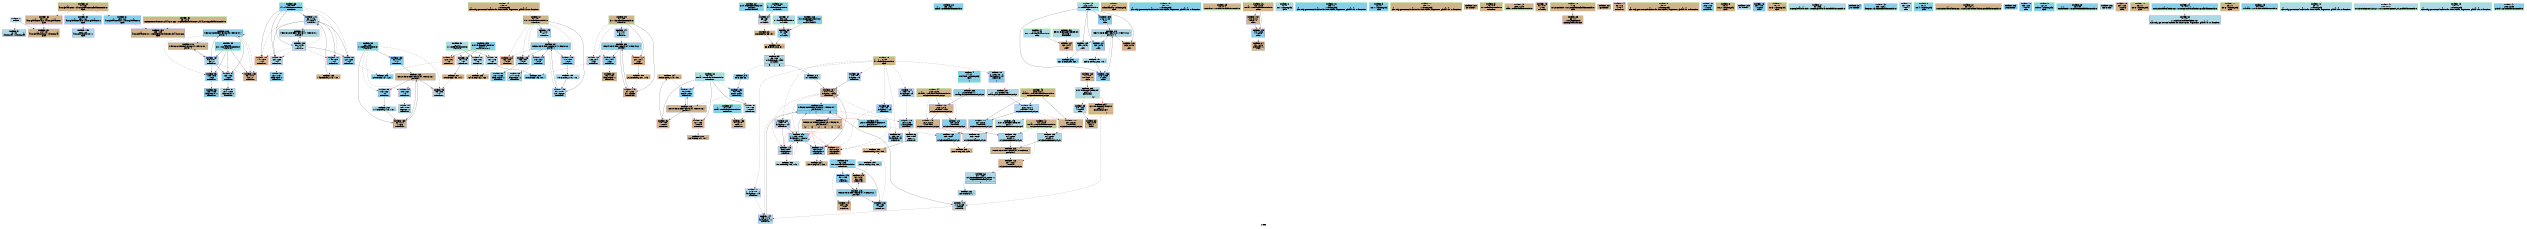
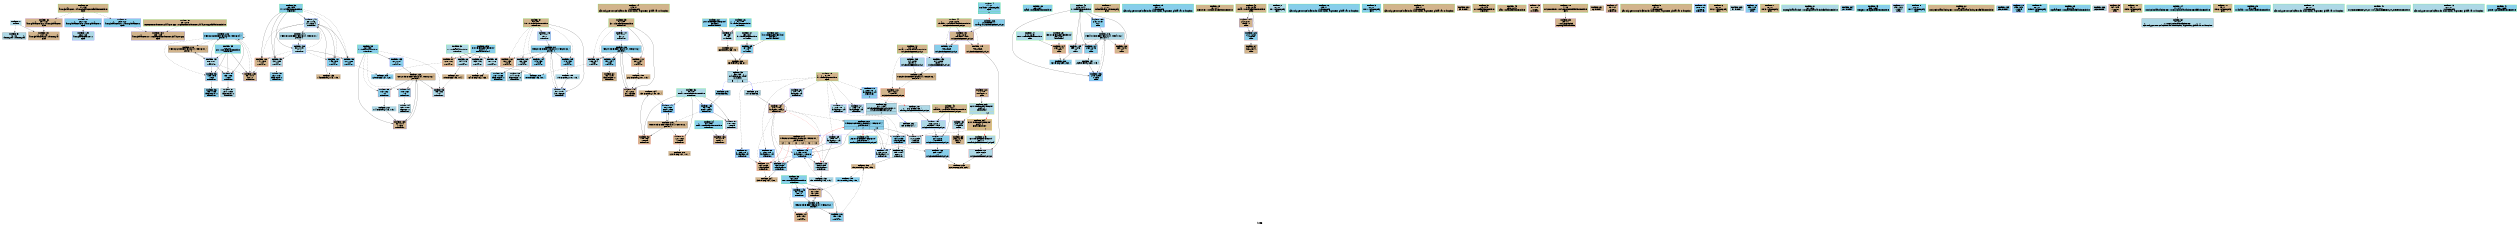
node "NodeID: 118": removed
